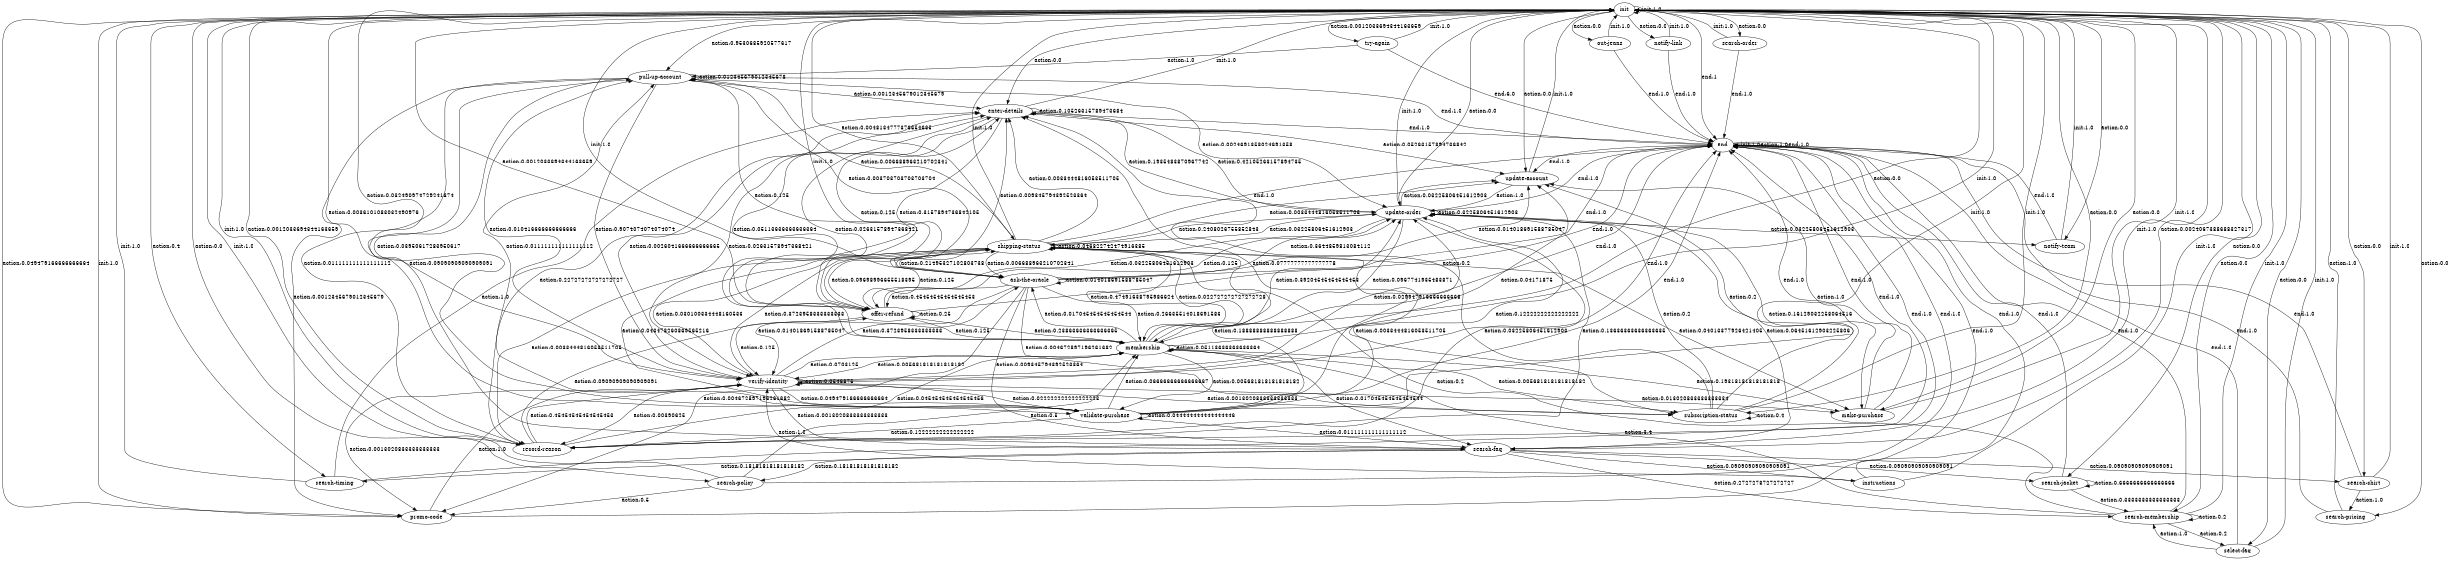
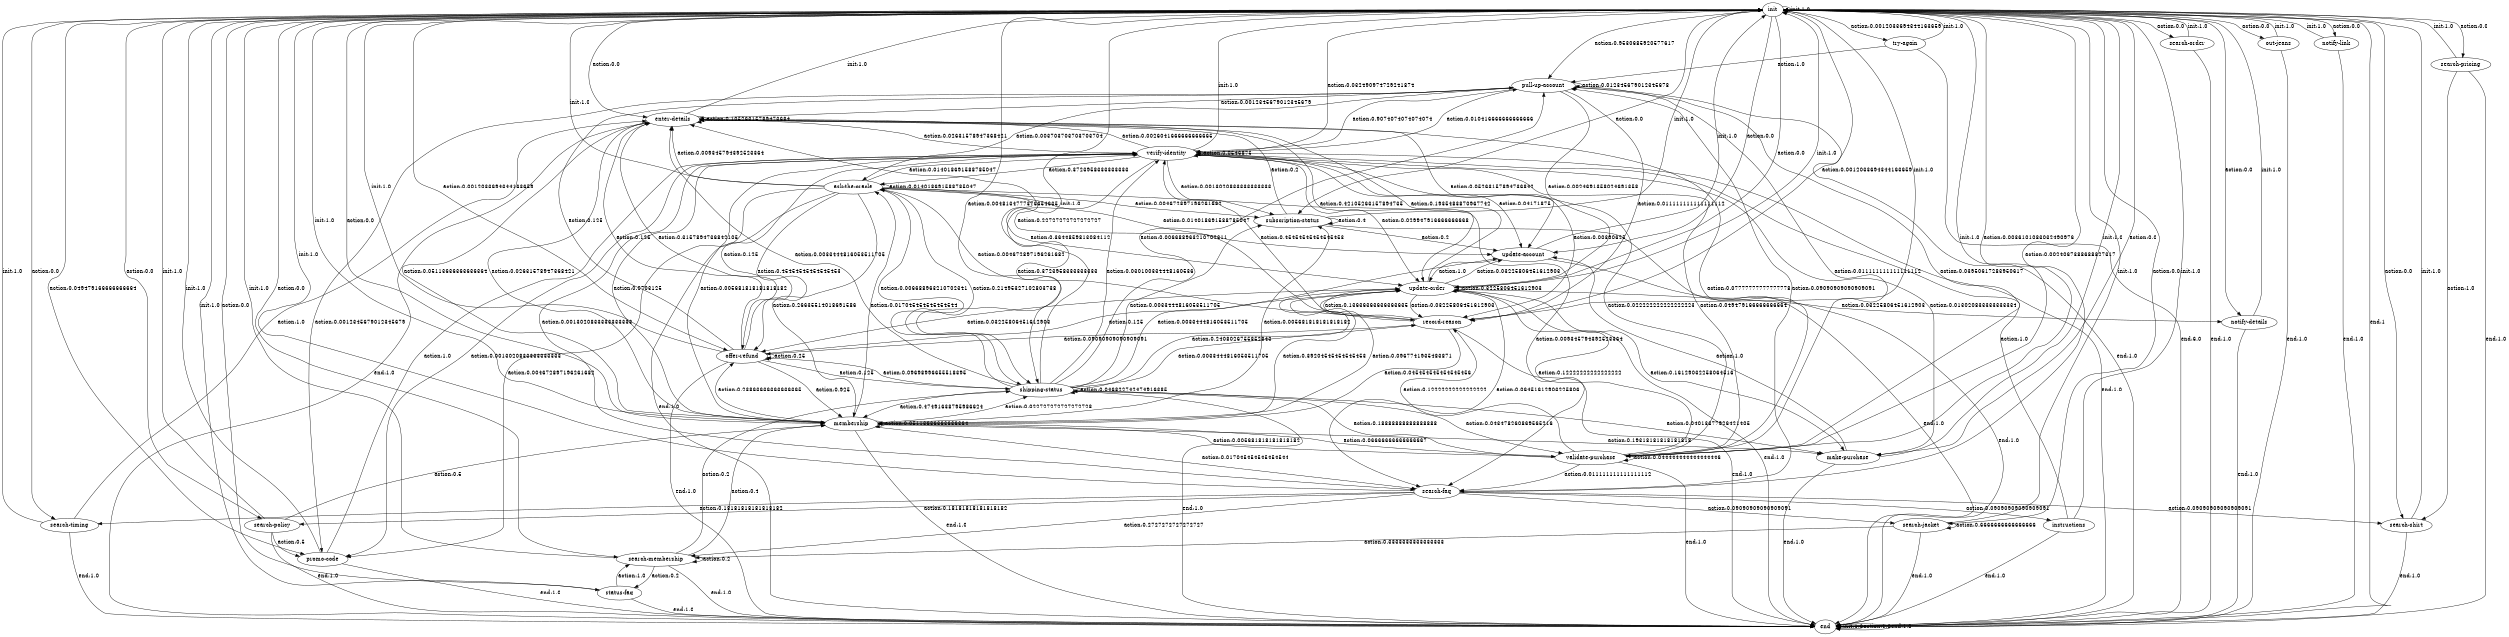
edge "verify-identity" -> "init": added, label "init:1.0"
edge "end" -> "update-account": reversed
edge "shipping-status" -> "pull-up-account": label "action:0.006688963210702341" -> "action:0.006688963210702311"
edge "search-jacket" -> "init": added, label "init:1.0"
edge "update-order" -> "shipping-status": removed, label "action:0.03225806451612903"
edge "subscription-status" -> "update-order": removed, label "action:0.2"
edge "init" -> "search-timing": label "action:0.4" -> "action:0.0"
node "notify-team": label "notify-team" -> "notify-details"
edge "search-pricing" -> "init": label "action:1.0" -> "init:1.0"
edge "ask-the-oracle" -> "record-reason": added, label "action:0.004672897196261682"
edge "offer-refund" -> "membership": label "action:0.125" -> "action:0.925"
edge "search-membership" -> "membership": label "action:3.4" -> "action:0.4"
edge "search-faq" -> "search-membership": label "action:0.2727278727272727" -> "action:0.2727272727272727"
edge "search-shirt" -> "search-pricing": reversed
node "select-faq": label "select-faq" -> "status-faq"
